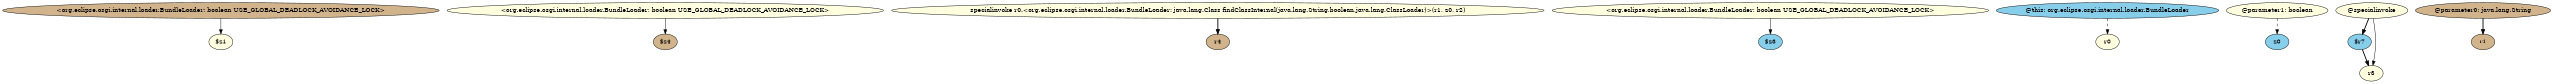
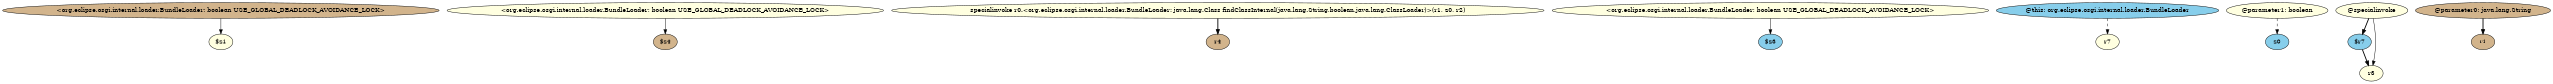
node "r0": label "r0" -> "r7"
